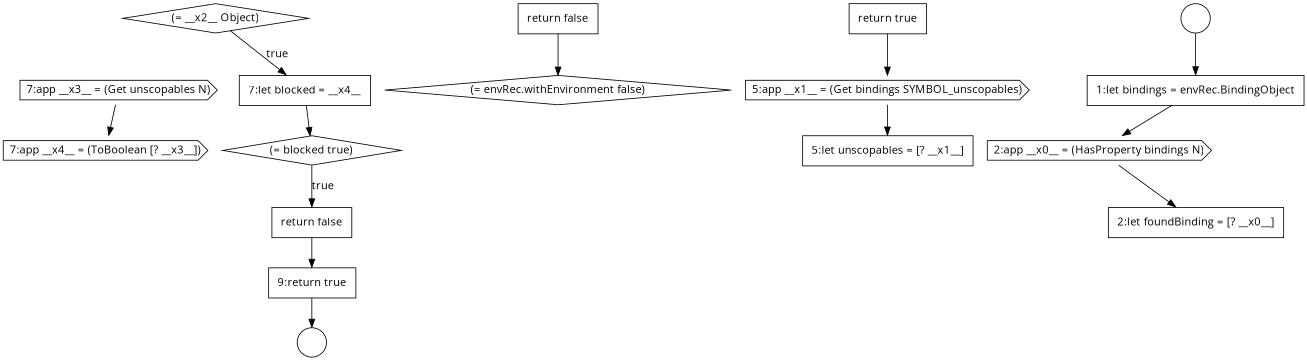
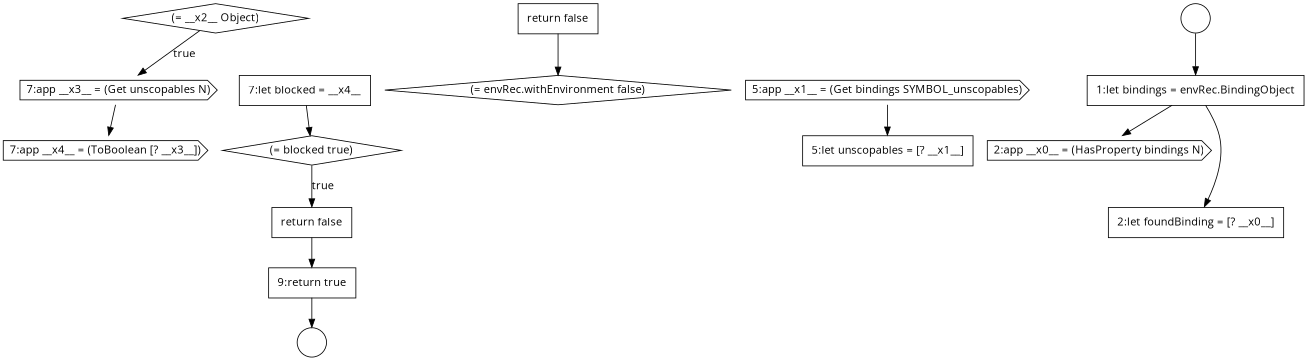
node "return true": removed
edge "(= __x2__ Object)" -> "7:let blocked = __x4__": now "(= __x2__ Object)" -> "7:app __x3__ = (Get unscopables N)"
edge "2:app __x0__ = (HasProperty bindings N)" -> "2:let foundBinding = [? __x0__]": now "1:let bindings = envRec.BindingObject" -> "2:let foundBinding = [? __x0__]"
